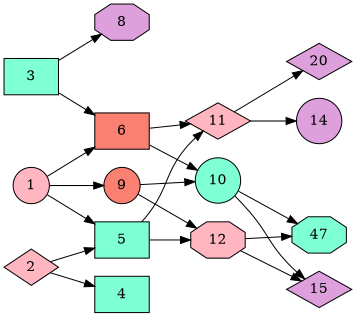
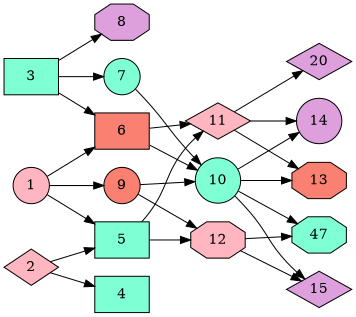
node "7": added
edge "10" -> "14": added
node "13": added
